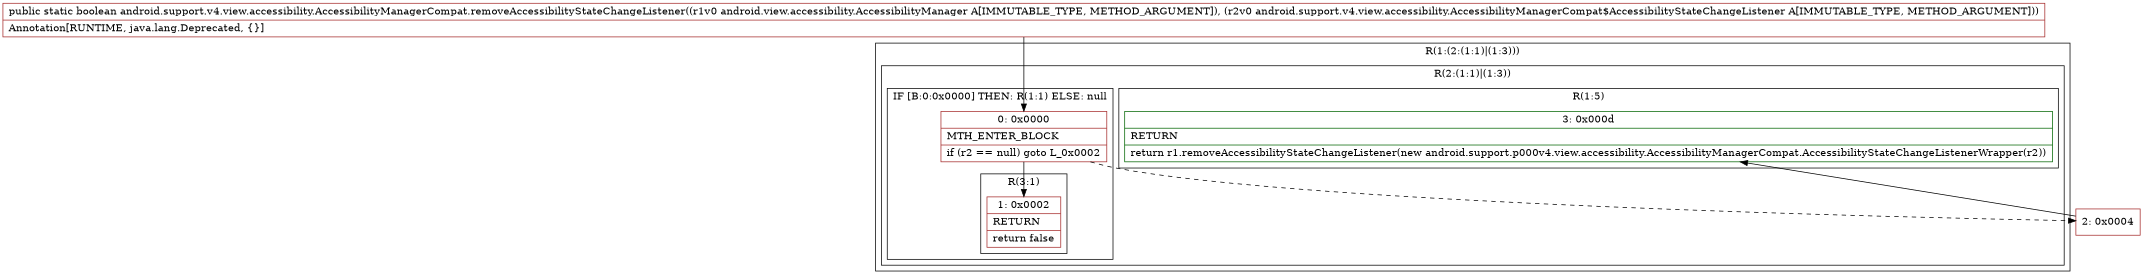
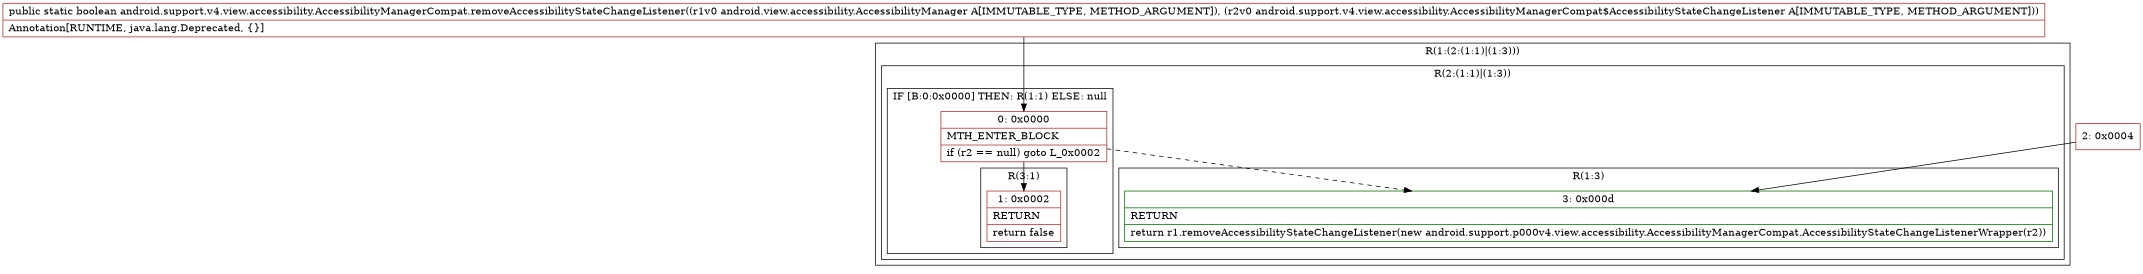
cluster "R(1:5)": label "R(1:5)" -> "R(1:3)"
edge "0: 0x0000" -> "2: 0x0004": now "0: 0x0000" -> "3: 0x000d"
